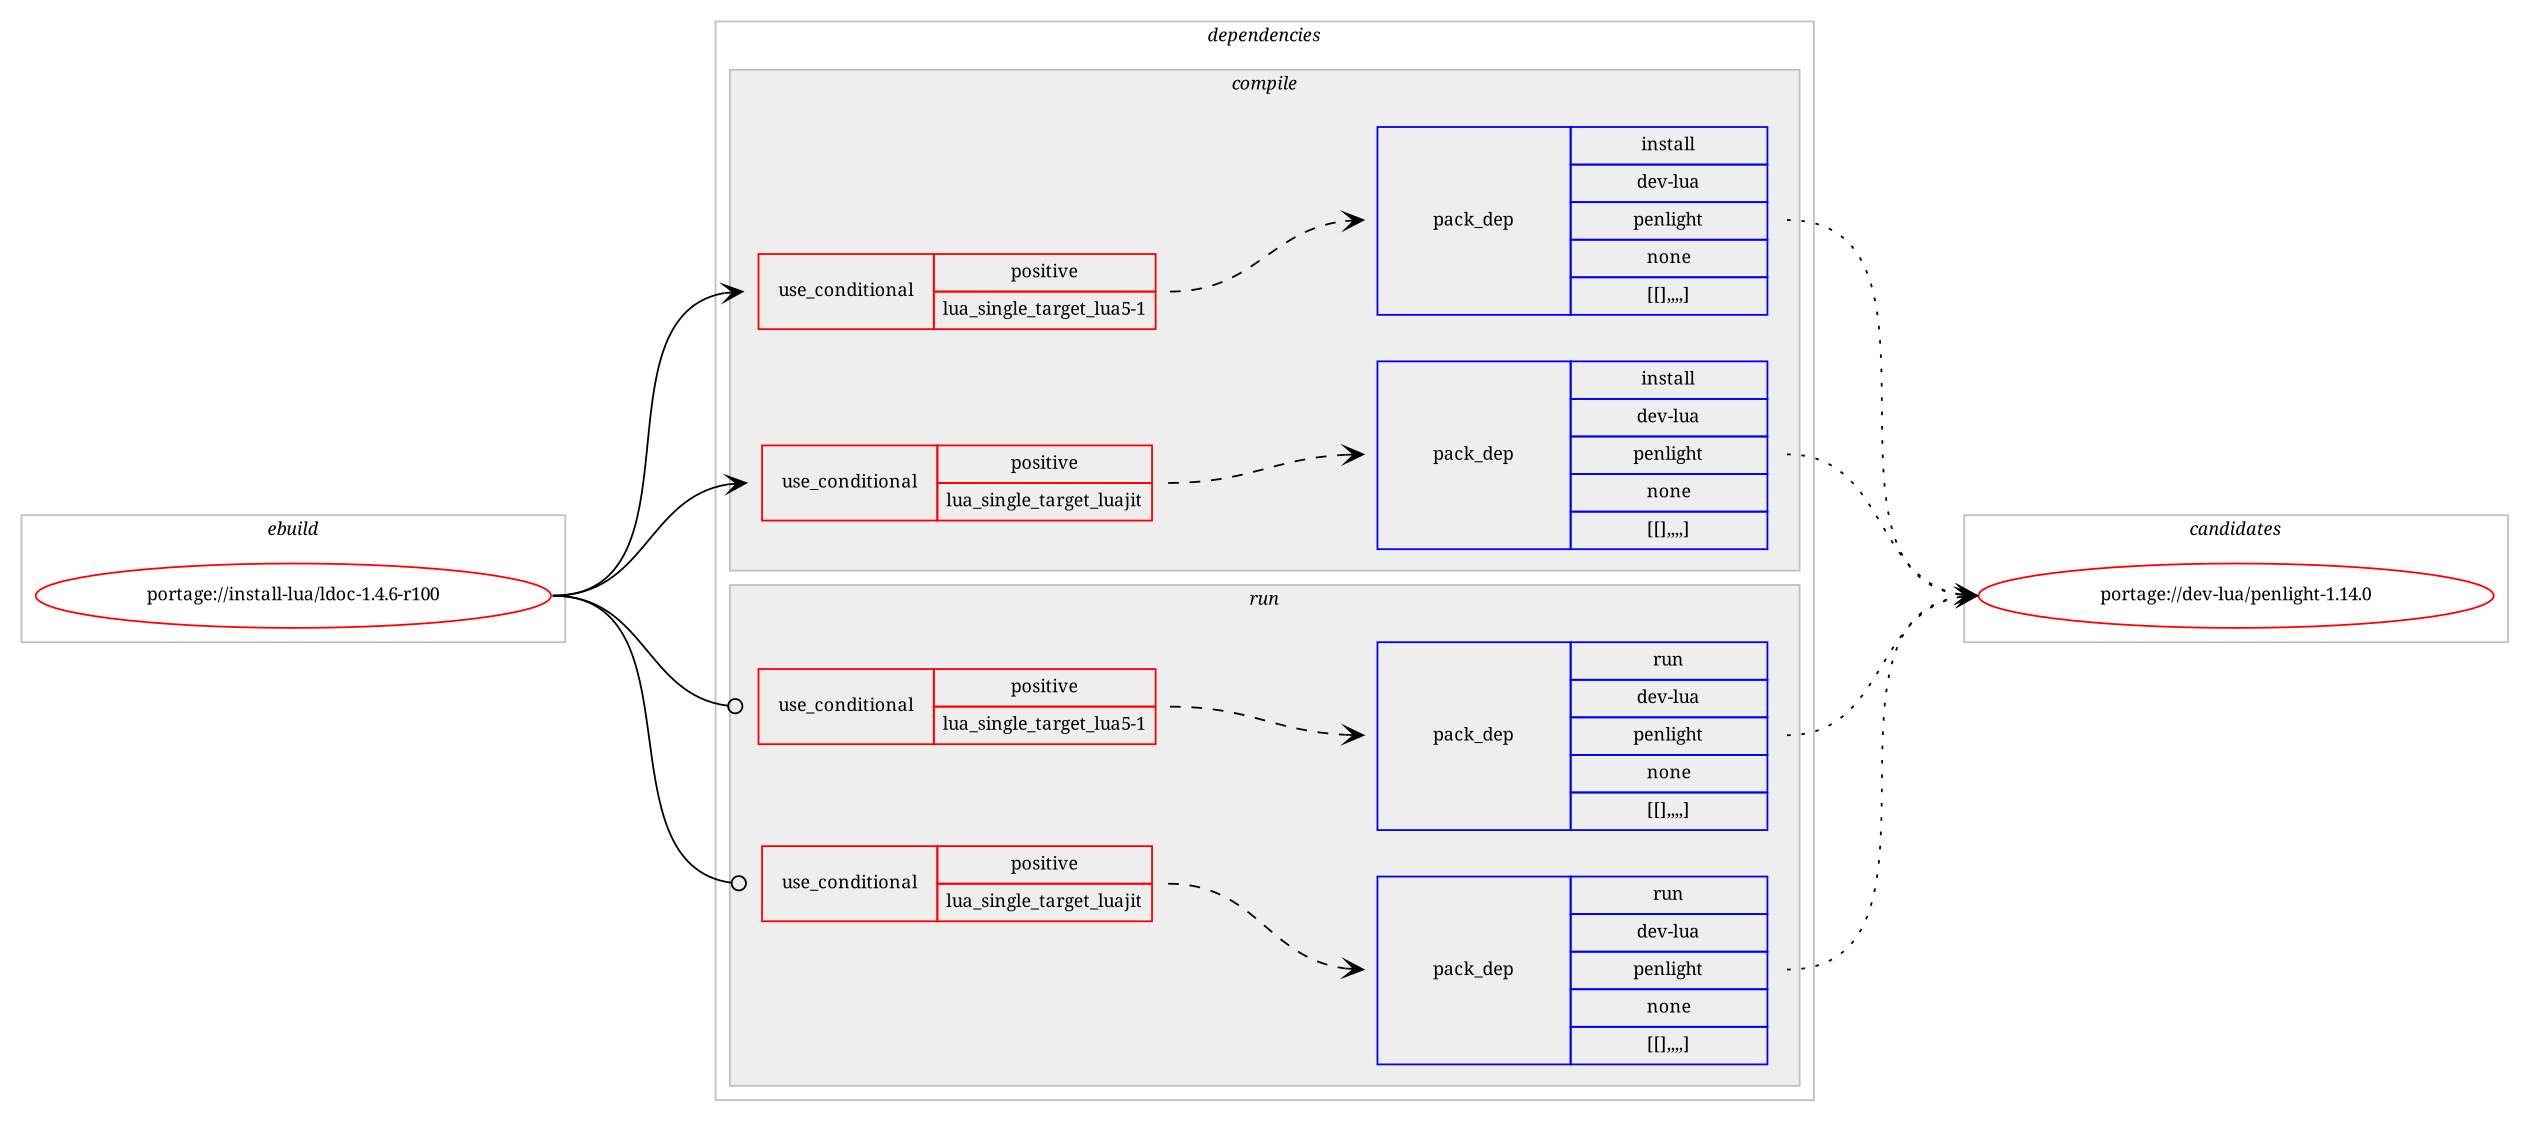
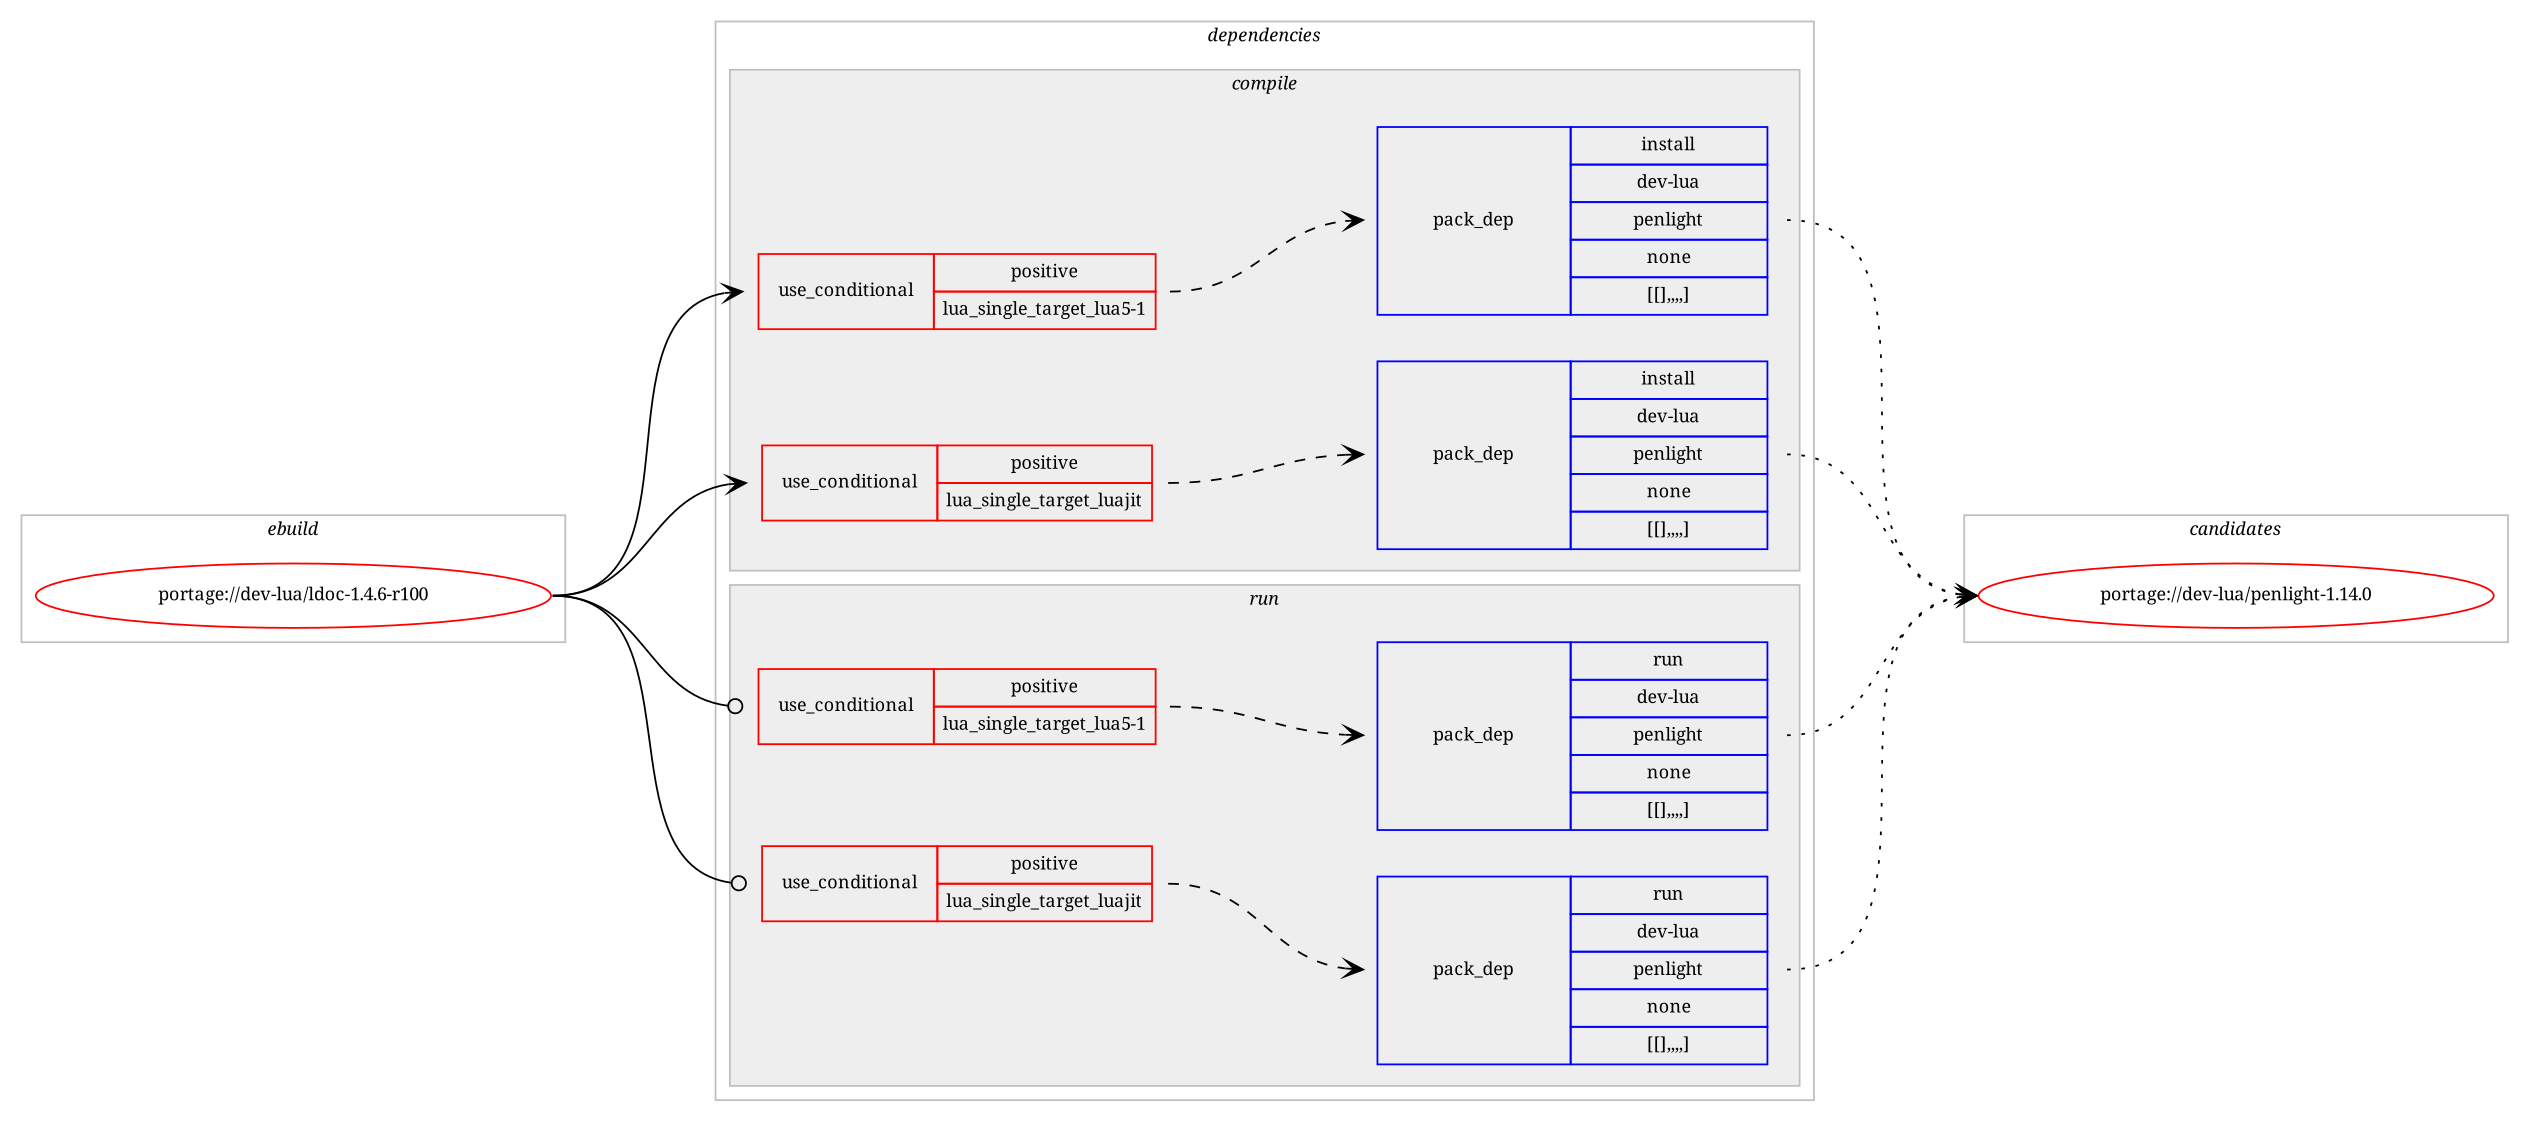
node "portage://install-lua/ldoc-1.4.6-r100": label "portage://install-lua/ldoc-1.4.6-r100" -> "portage://dev-lua/ldoc-1.4.6-r100"
